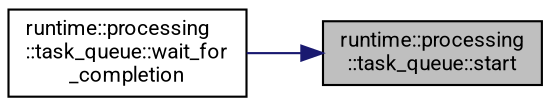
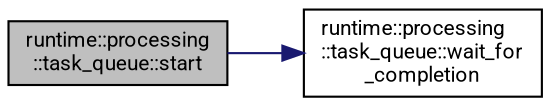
edge "runtime::processing ::task_queue::wait_for _completion" -> "runtime::processing ::task_queue::start": reversed
